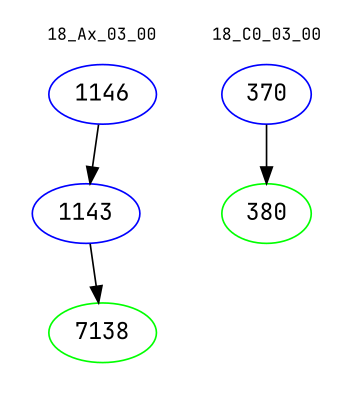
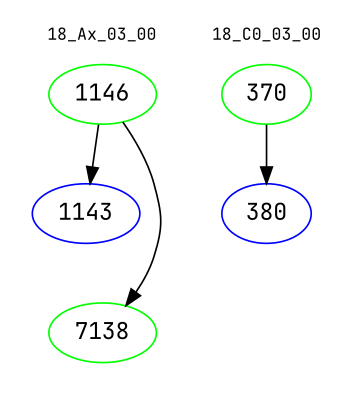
node "1146": color blue -> green
node "370": color blue -> green
node "380": color green -> blue
edge "1143" -> "7138": now "1146" -> "7138"
